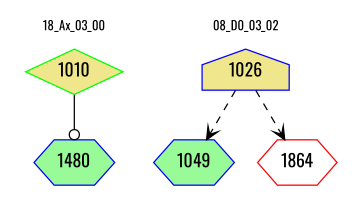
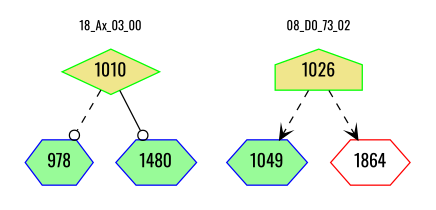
cluster "08_D0_03_02": label "08_D0_03_02" -> "08_D0_73_02"
node "1026": color blue -> green
node "978": added
